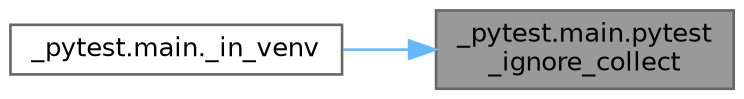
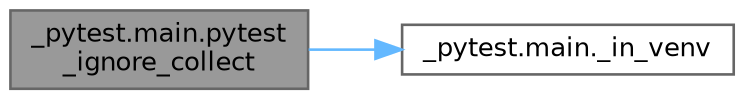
edge "_pytest.main._in_venv" -> "_pytest.main.pytest _ignore_collect": reversed
